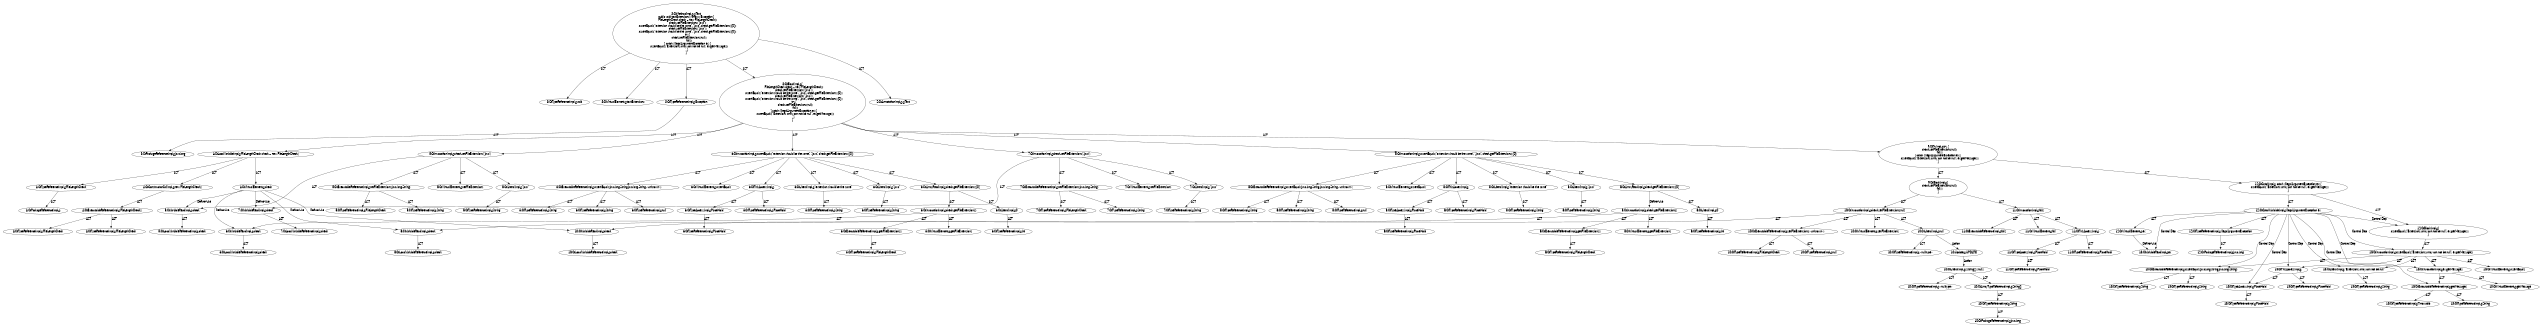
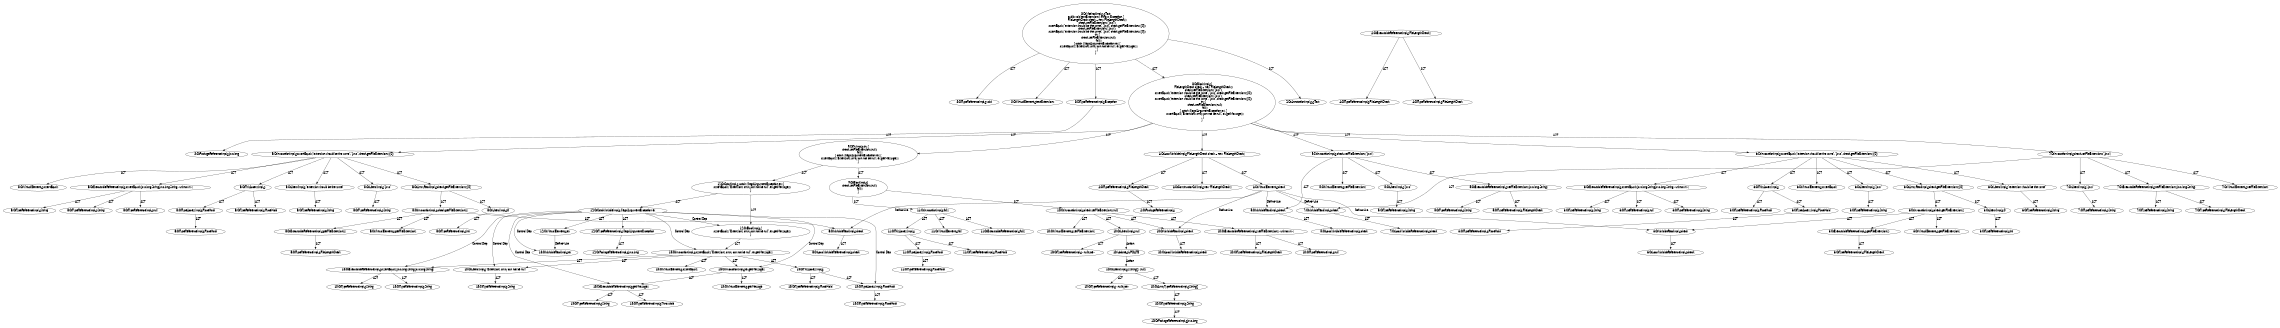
edge "4:CtConstructorCallImpl@new FileLengthCheck()" -> "4:CtExecutableReferenceImpl@FileLengthCheck()": removed, label "AST"
edge "8:CtArrayReadImpl@check.getFileExtensions()[0]" -> "8:CtInvocationImpl@check.getFileExtensions()": label "Define-Use" -> "AST"
edge "12:CtCatchVariableImpl@IllegalArgumentException ex" -> "13:CtThisAccessImpl@": removed, label "Control Dep"
